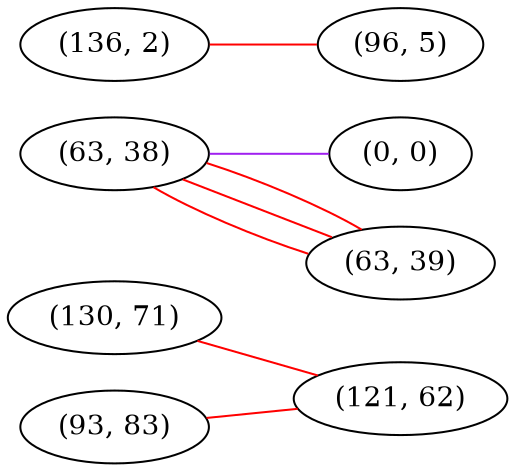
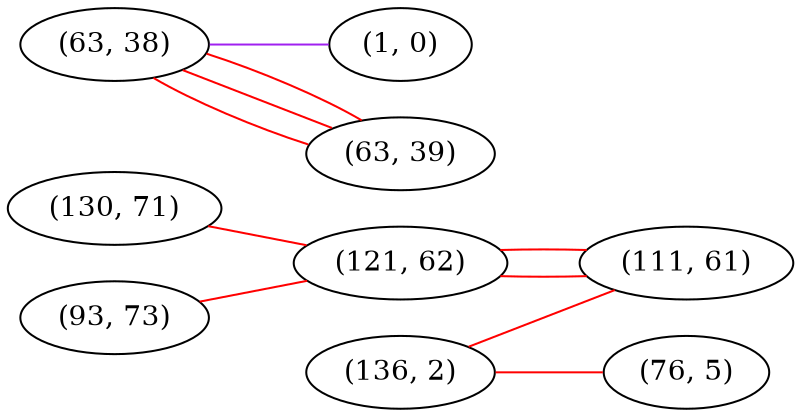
node "(96, 5)": label "(96, 5)" -> "(76, 5)"
node "(0, 0)": label "(0, 0)" -> "(1, 0)"
node "(111, 61)": added
node "(93, 83)": label "(93, 83)" -> "(93, 73)"
